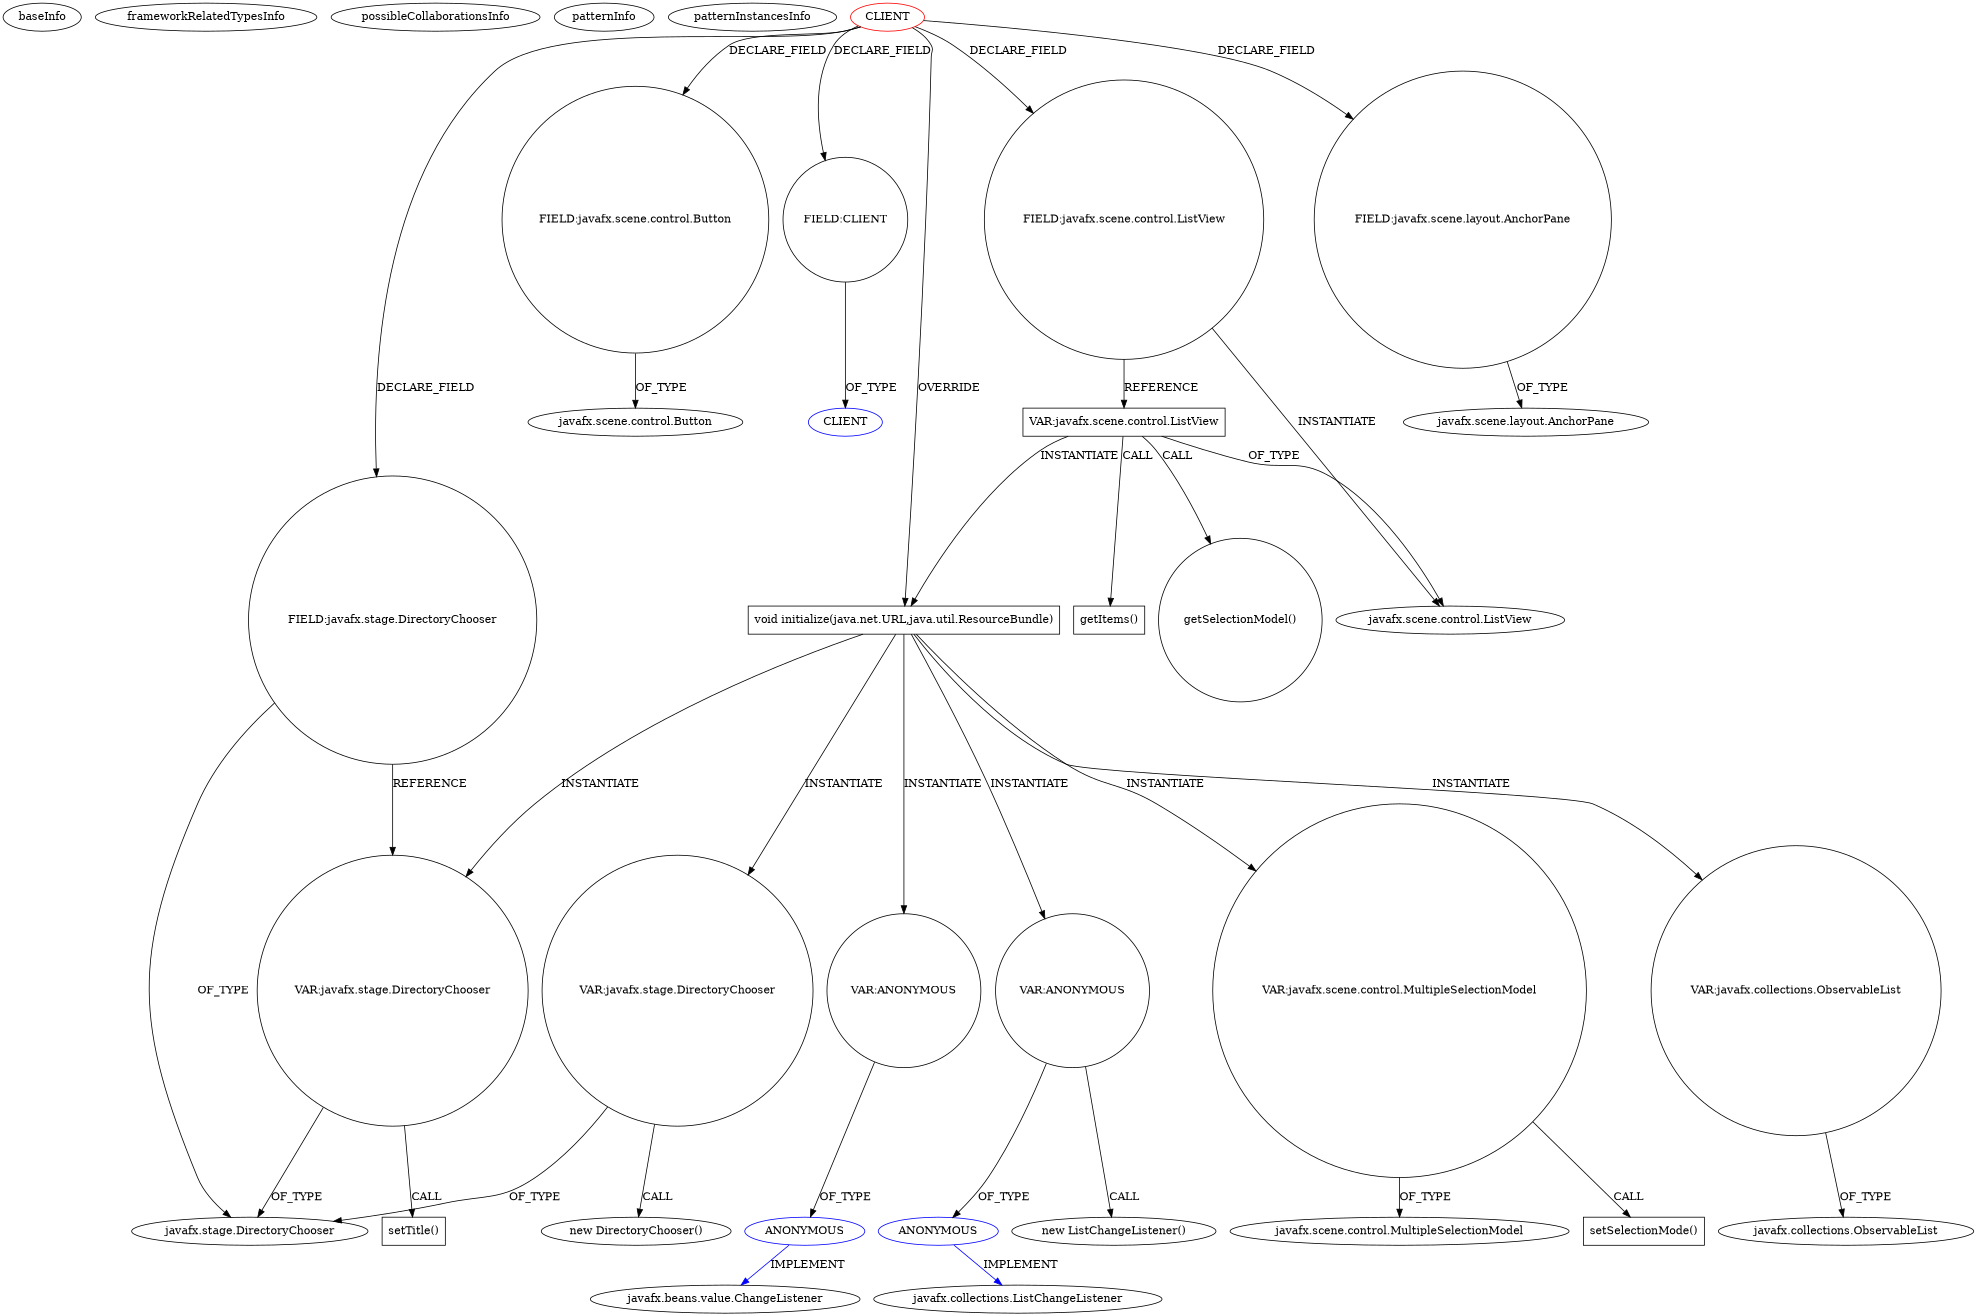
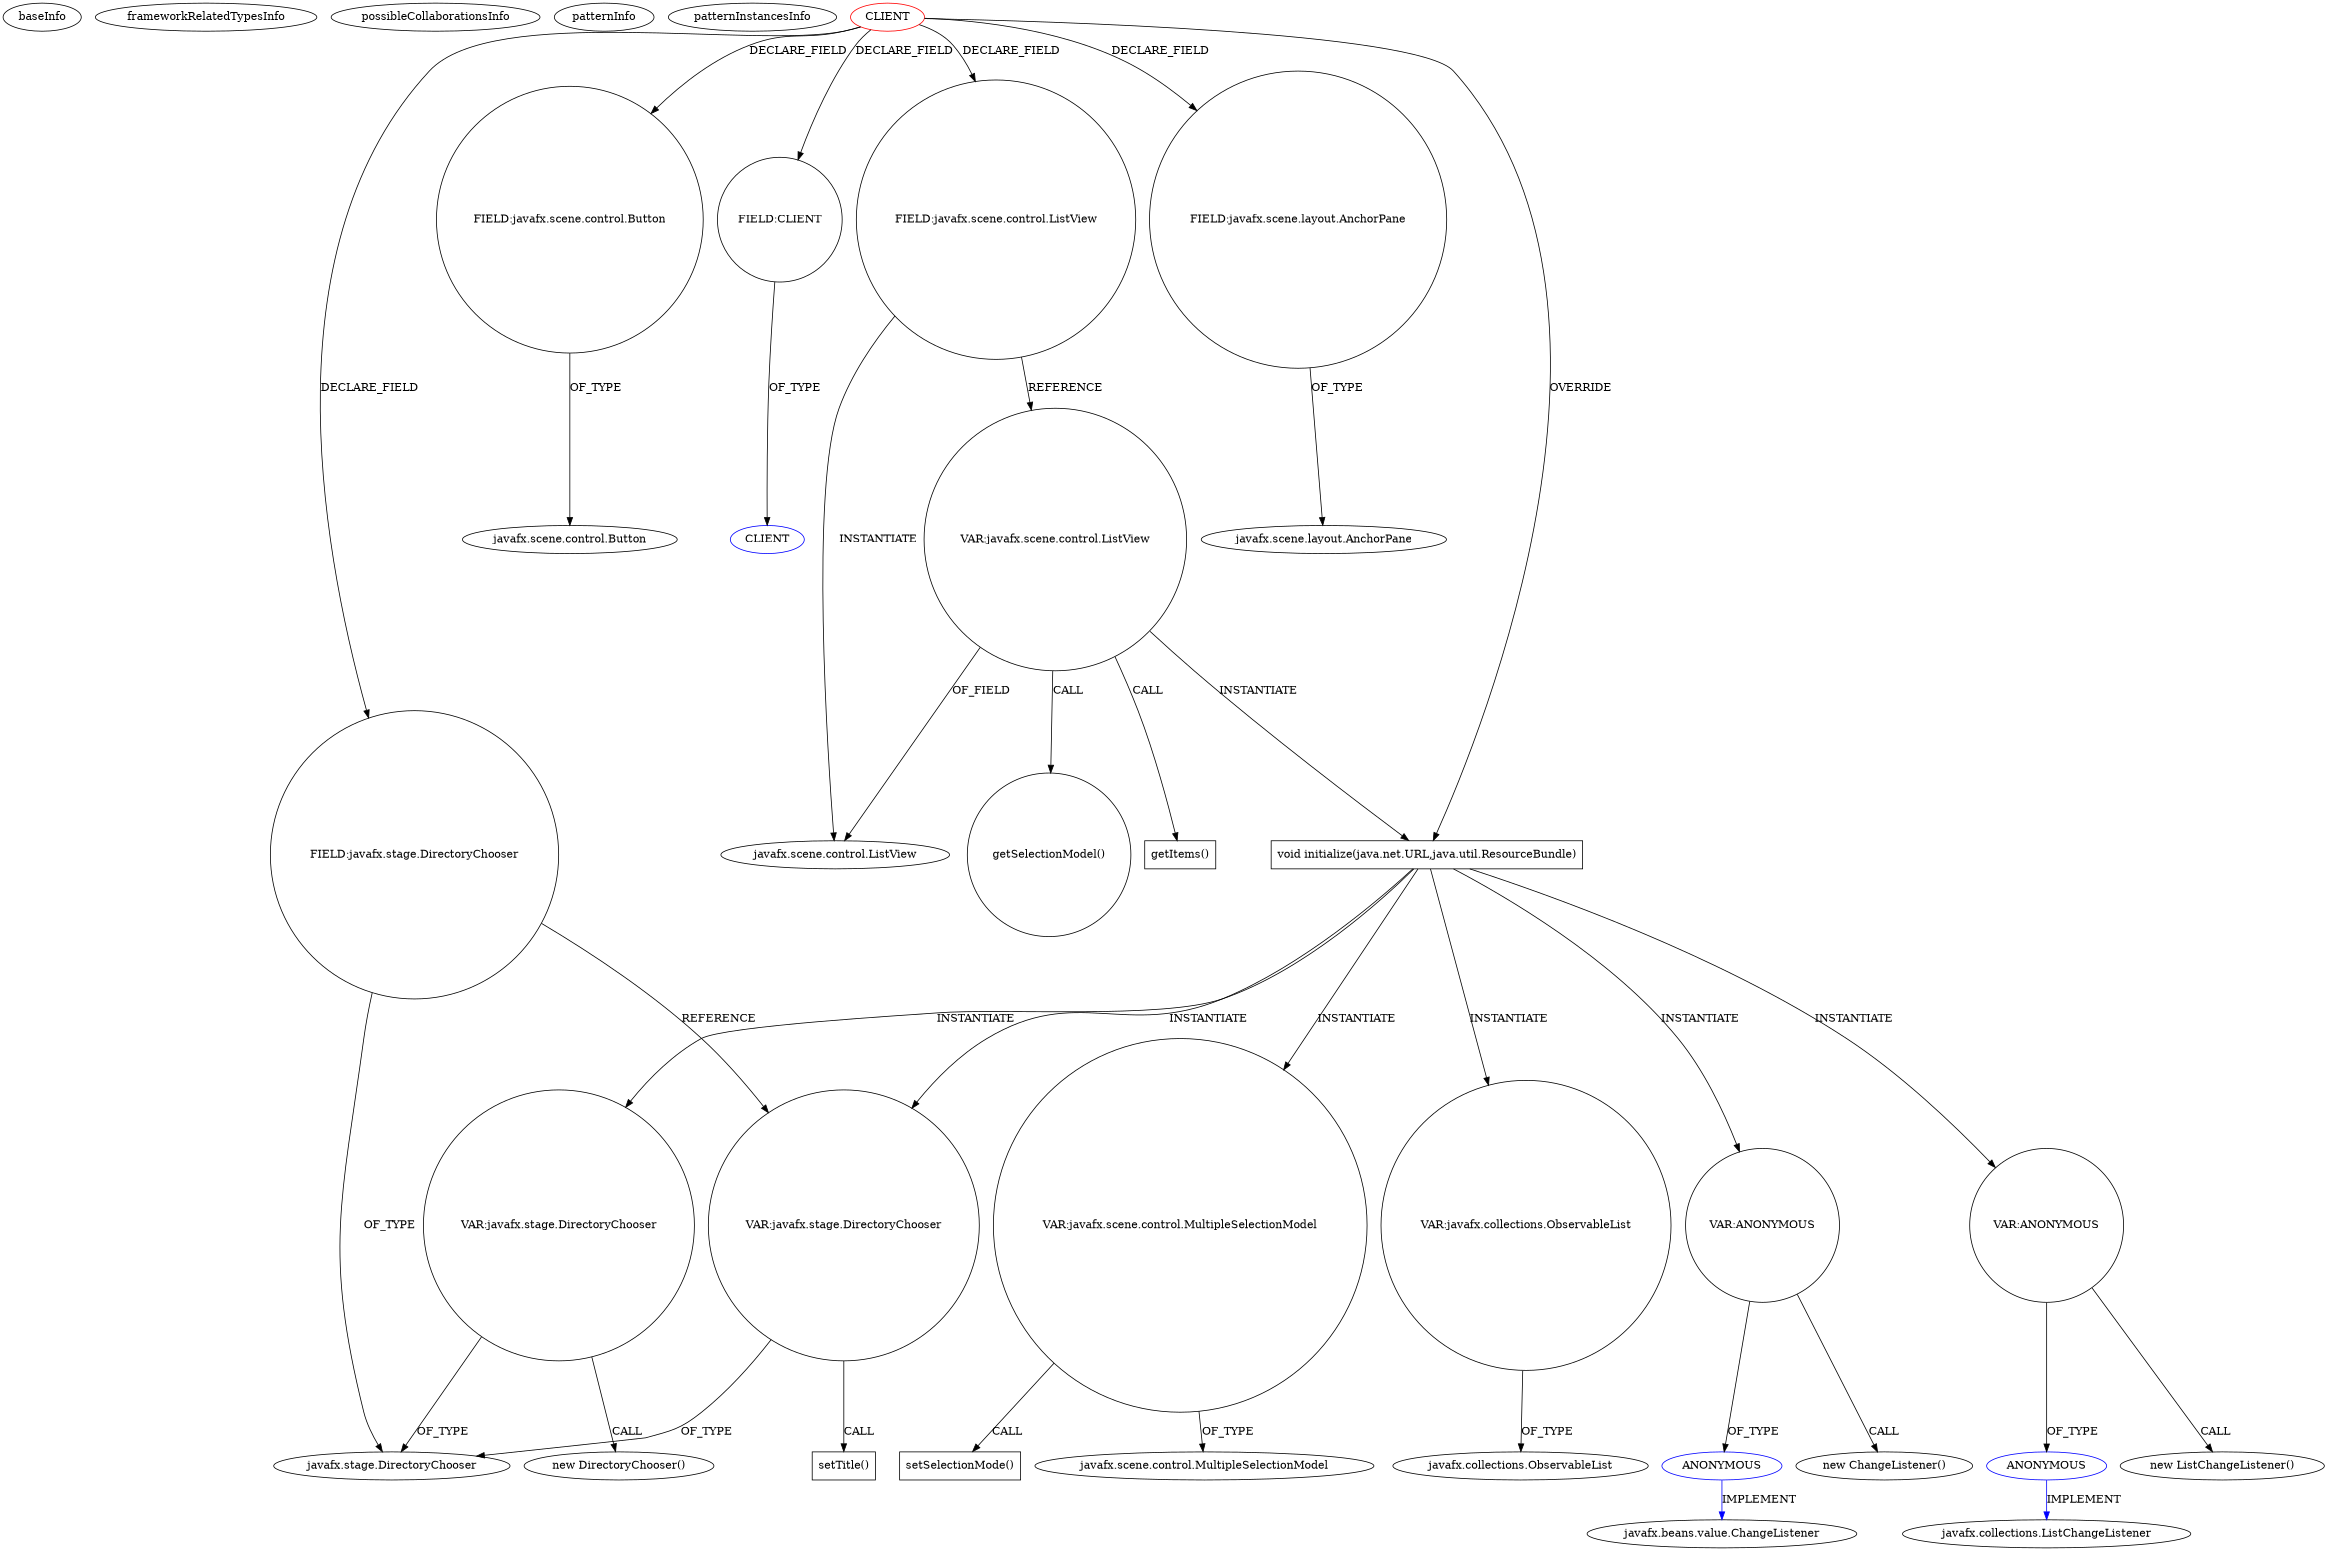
node "VAR:javafx.scene.control.ListView": shape box -> circle
edge "VAR:javafx.scene.control.ListView" -> "javafx.scene.control.ListView": label "OF_TYPE" -> "OF_FIELD"
node "new ChangeListener()": added
